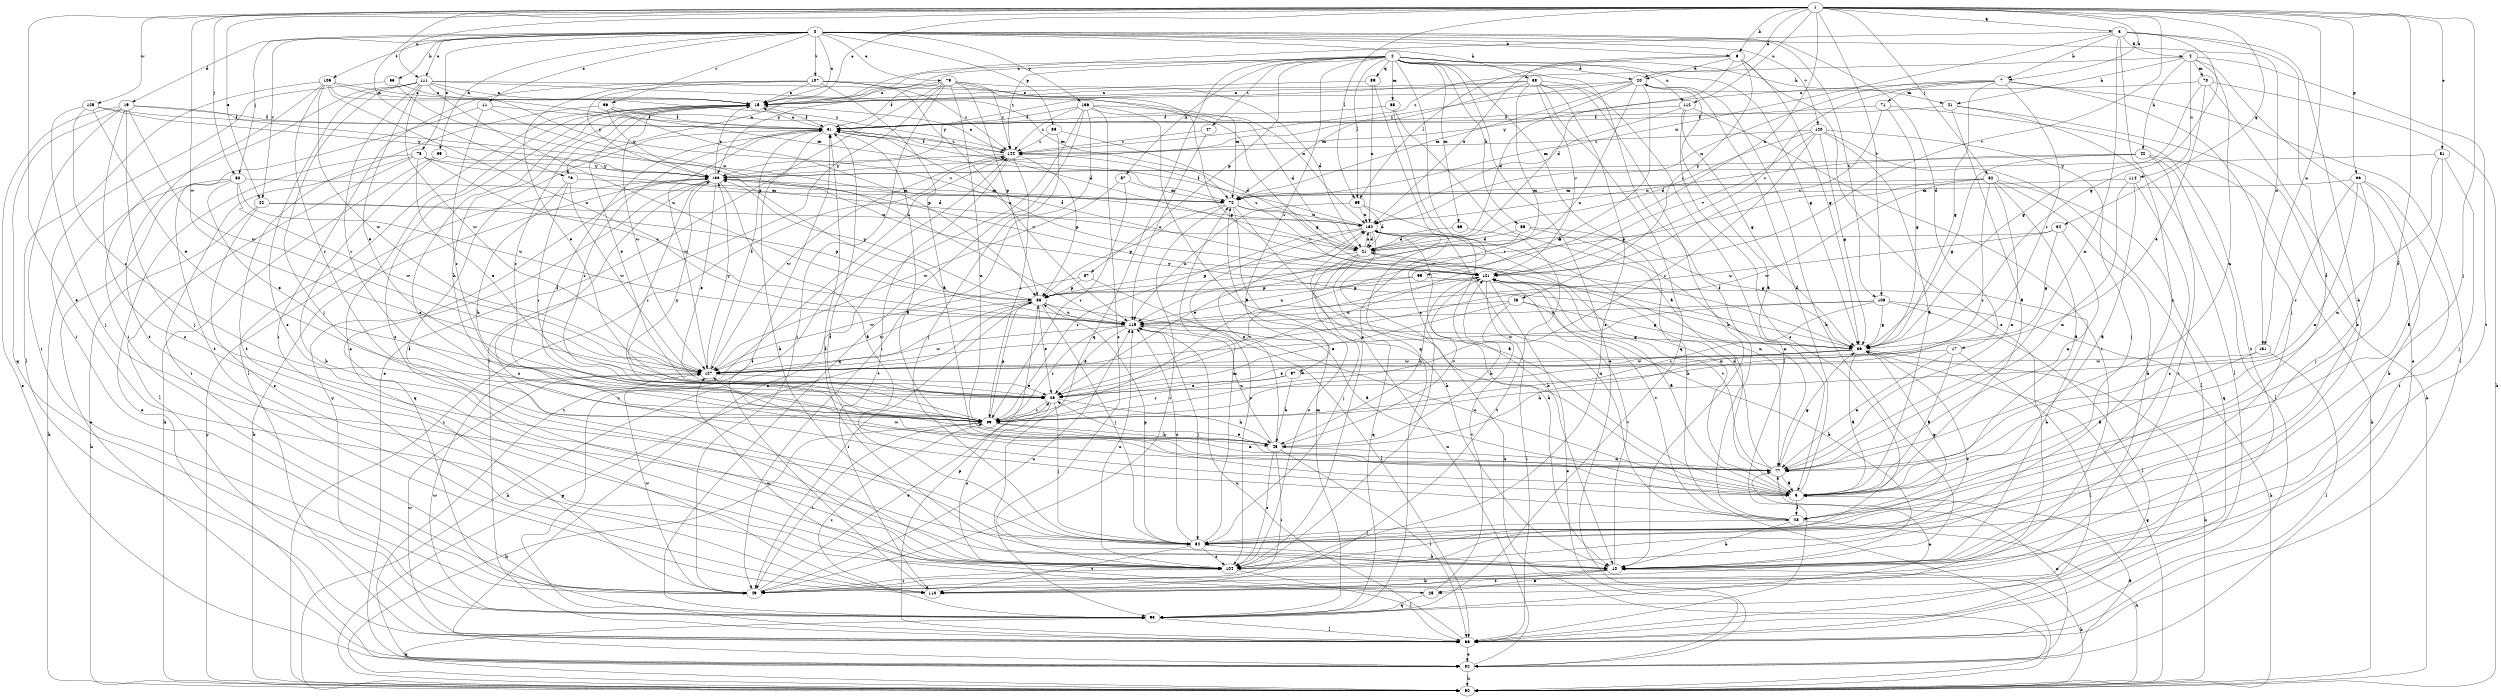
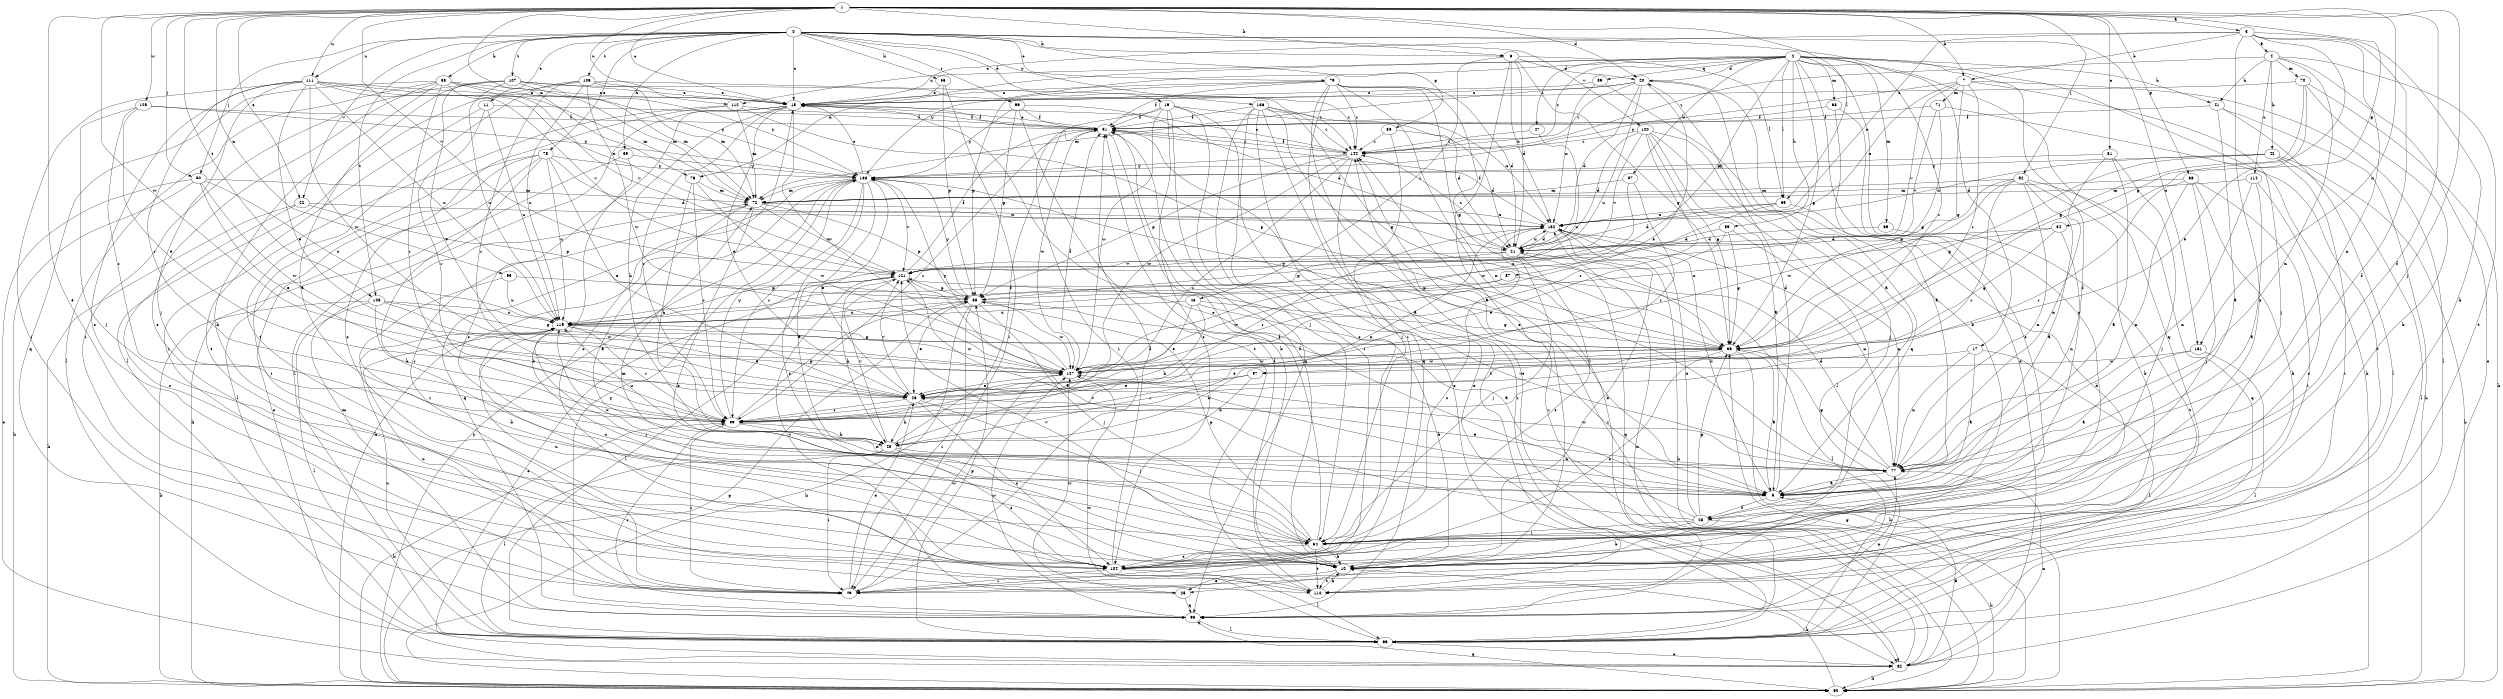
edge "78" -> "10": added, label "b"
